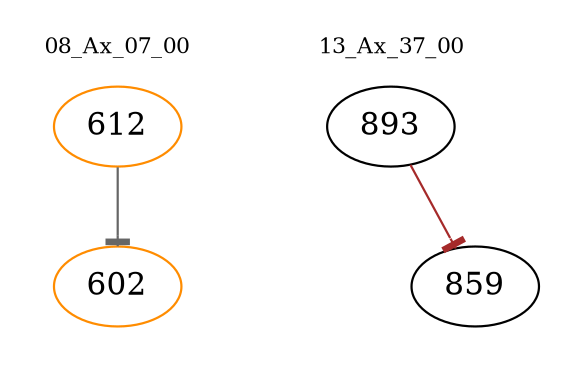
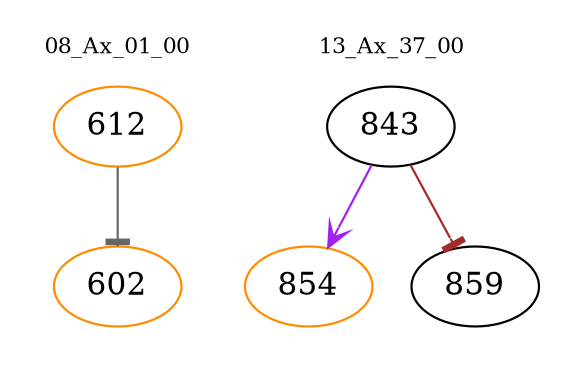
cluster "08_Ax_07_00": label "08_Ax_07_00" -> "08_Ax_01_00"
node "893": label "893" -> "843"
node "854": added
